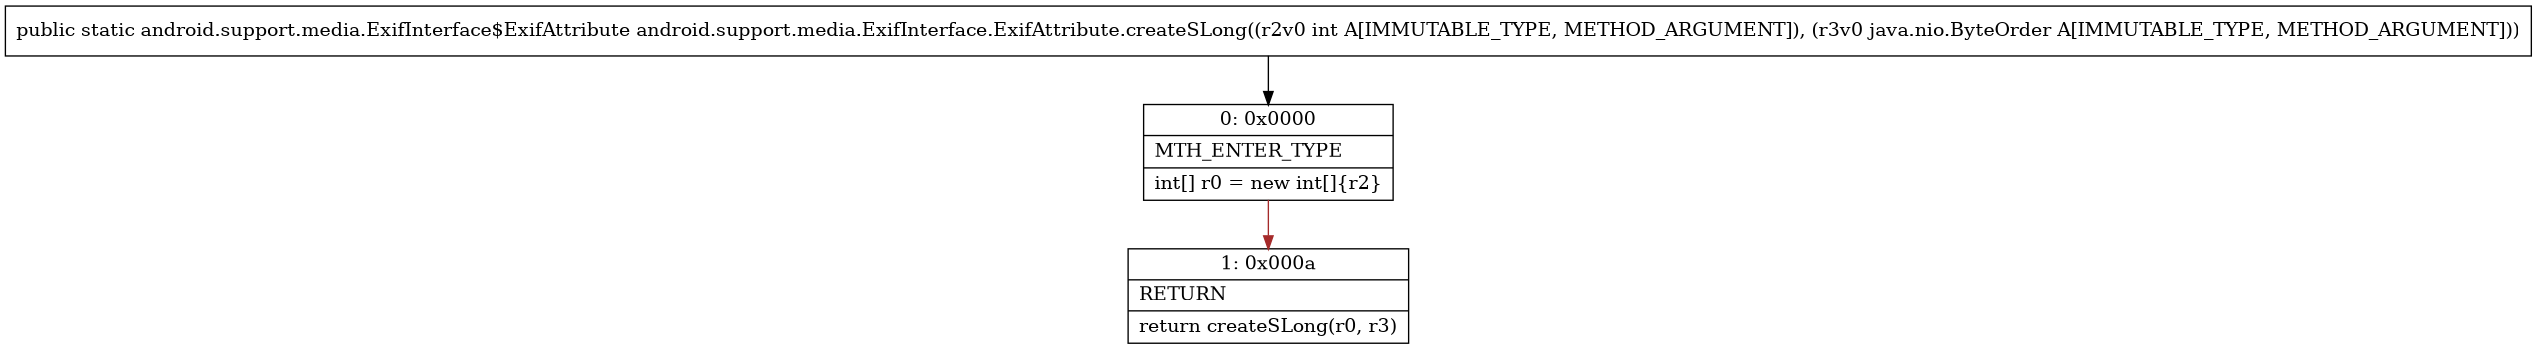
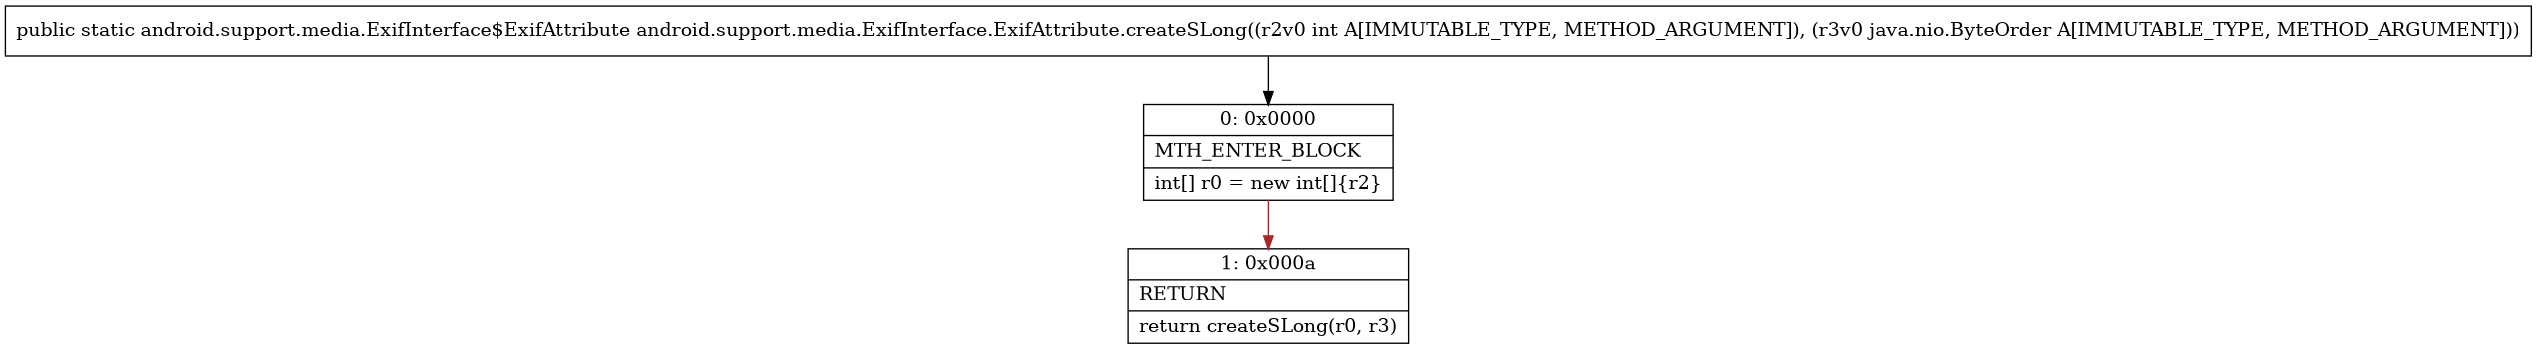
node "0: 0x0000": text "MTH_ENTER_TYPE" -> "MTH_ENTER_BLOCK"
